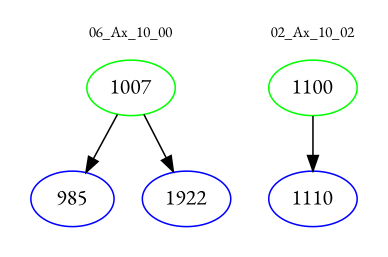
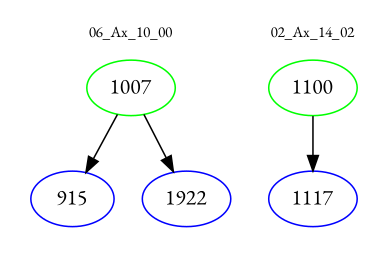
cluster "02_Ax_10_02": label "02_Ax_10_02" -> "02_Ax_14_02"
node "985": label "985" -> "915"
node "1110": label "1110" -> "1117"
